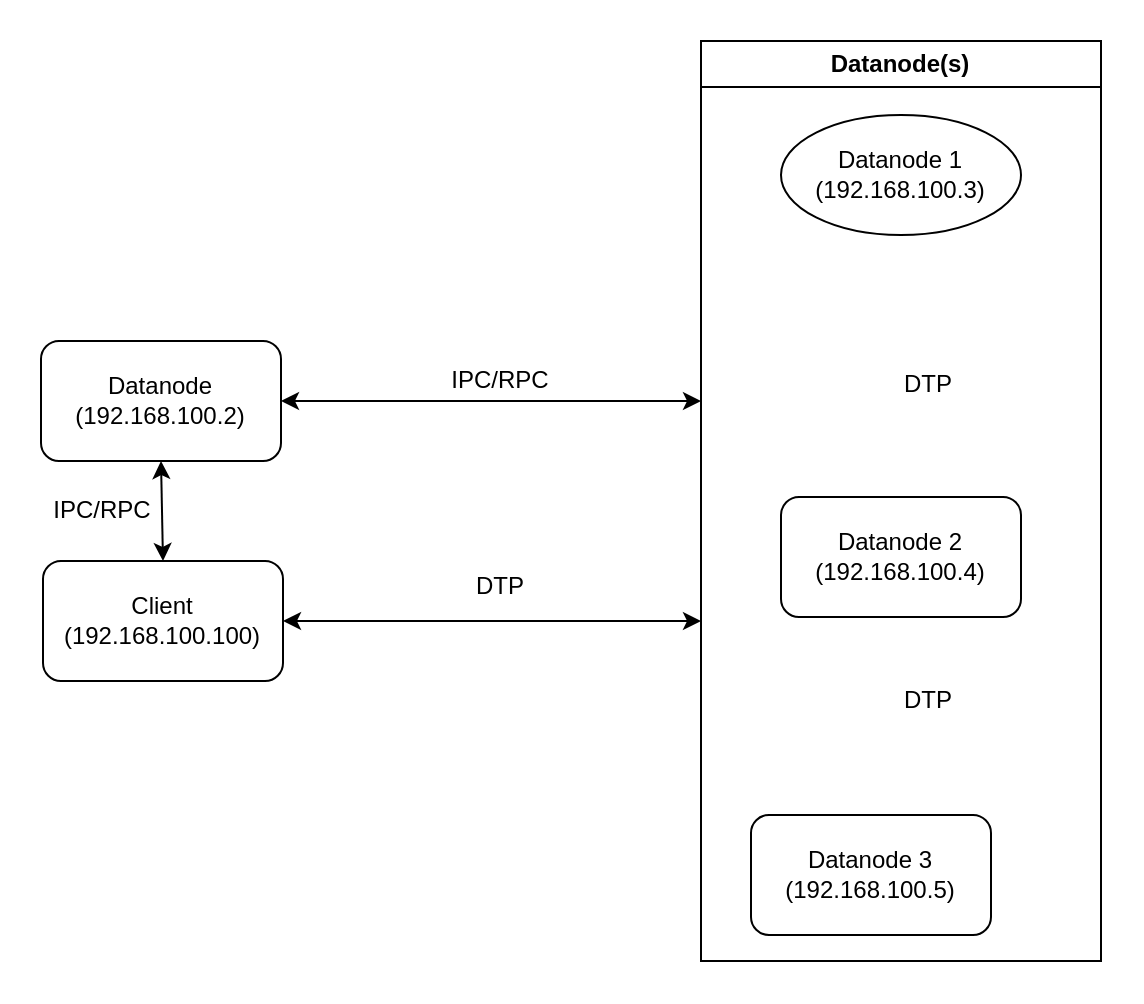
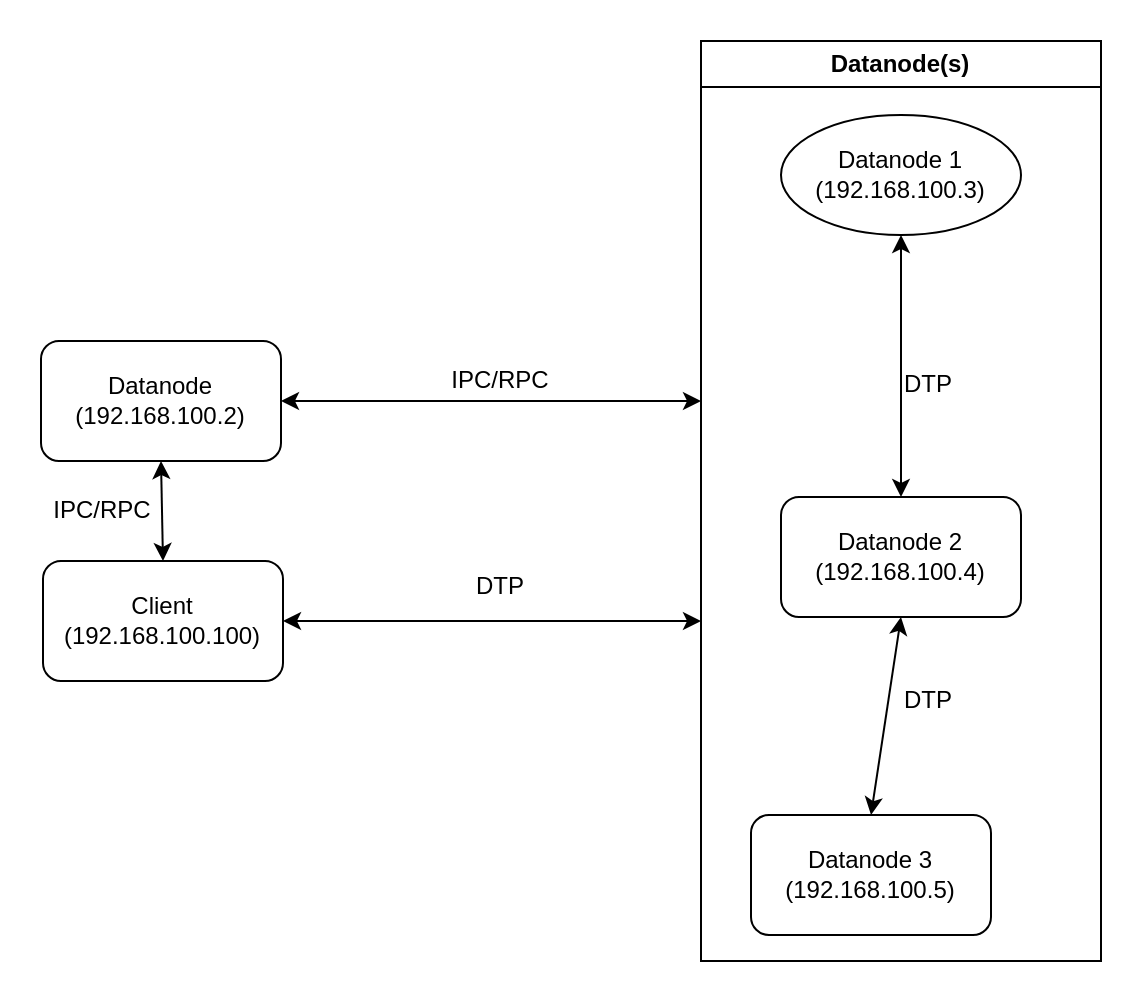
edge "Datanode 1 (192.168.100.3)" -- "Datanode 2 (192.168.100.4)": added
edge "Datanode 2 (192.168.100.4)" -- "Datanode 3 (192.168.100.5)": added
